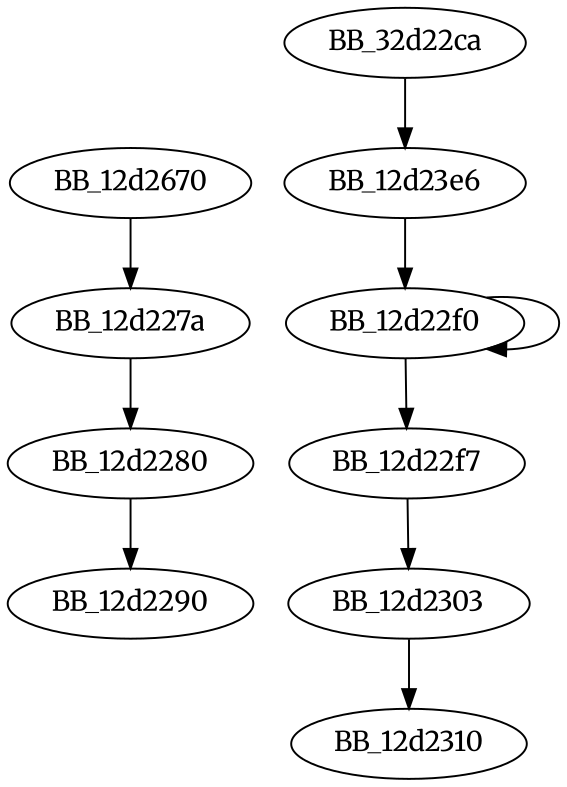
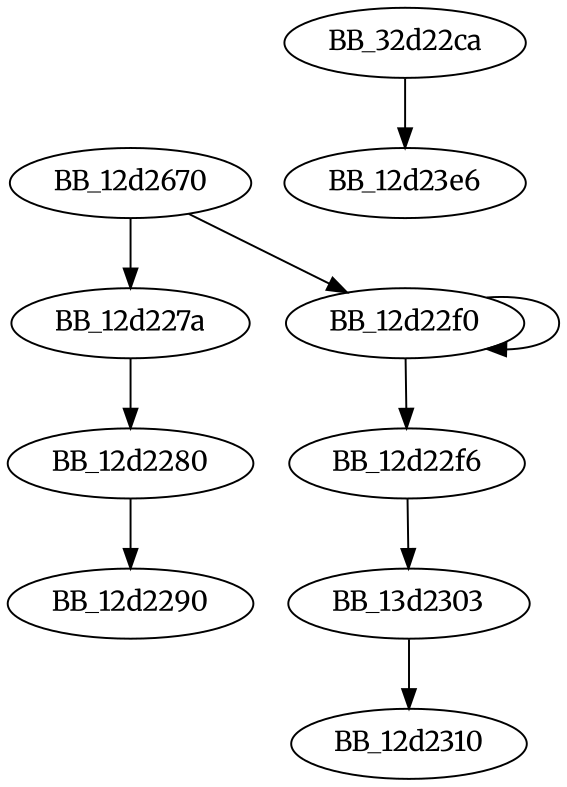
edge "BB_12d23e6" -> "BB_12d22f0": now "BB_12d2670" -> "BB_12d22f0"
node "BB_12d22f7": label "BB_12d22f7" -> "BB_12d22f6"
node "BB_12d2303": label "BB_12d2303" -> "BB_13d2303"
